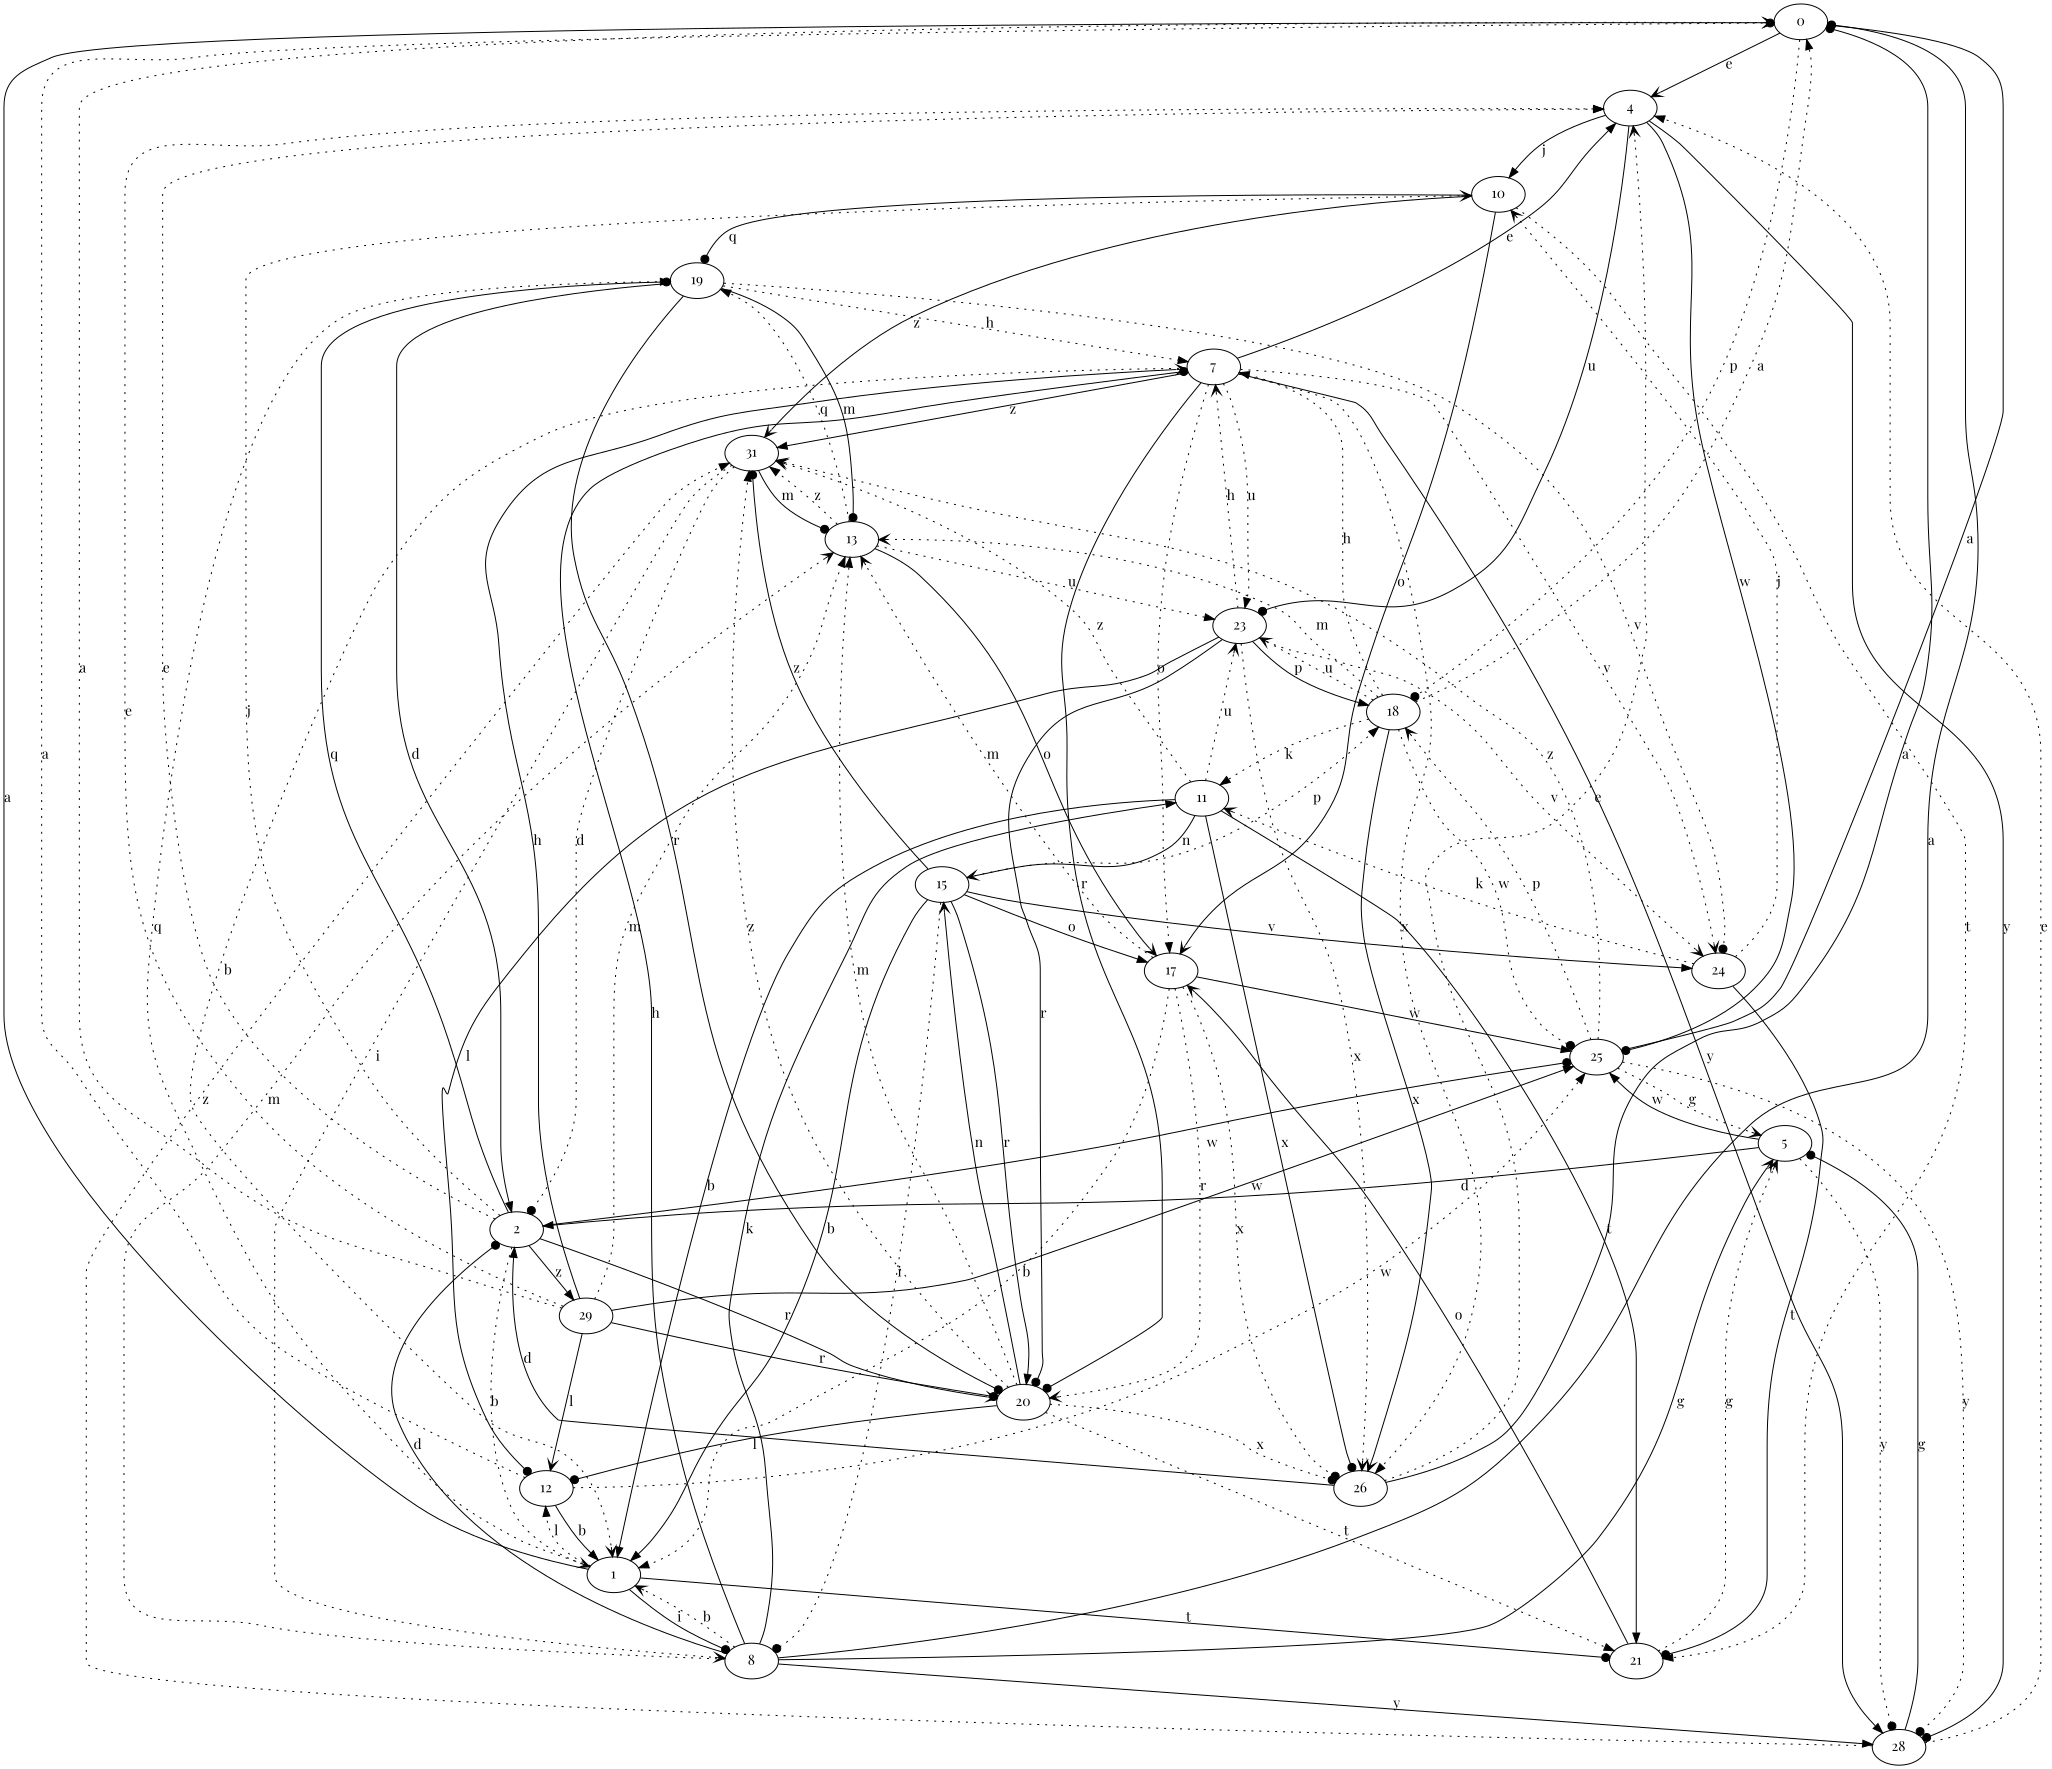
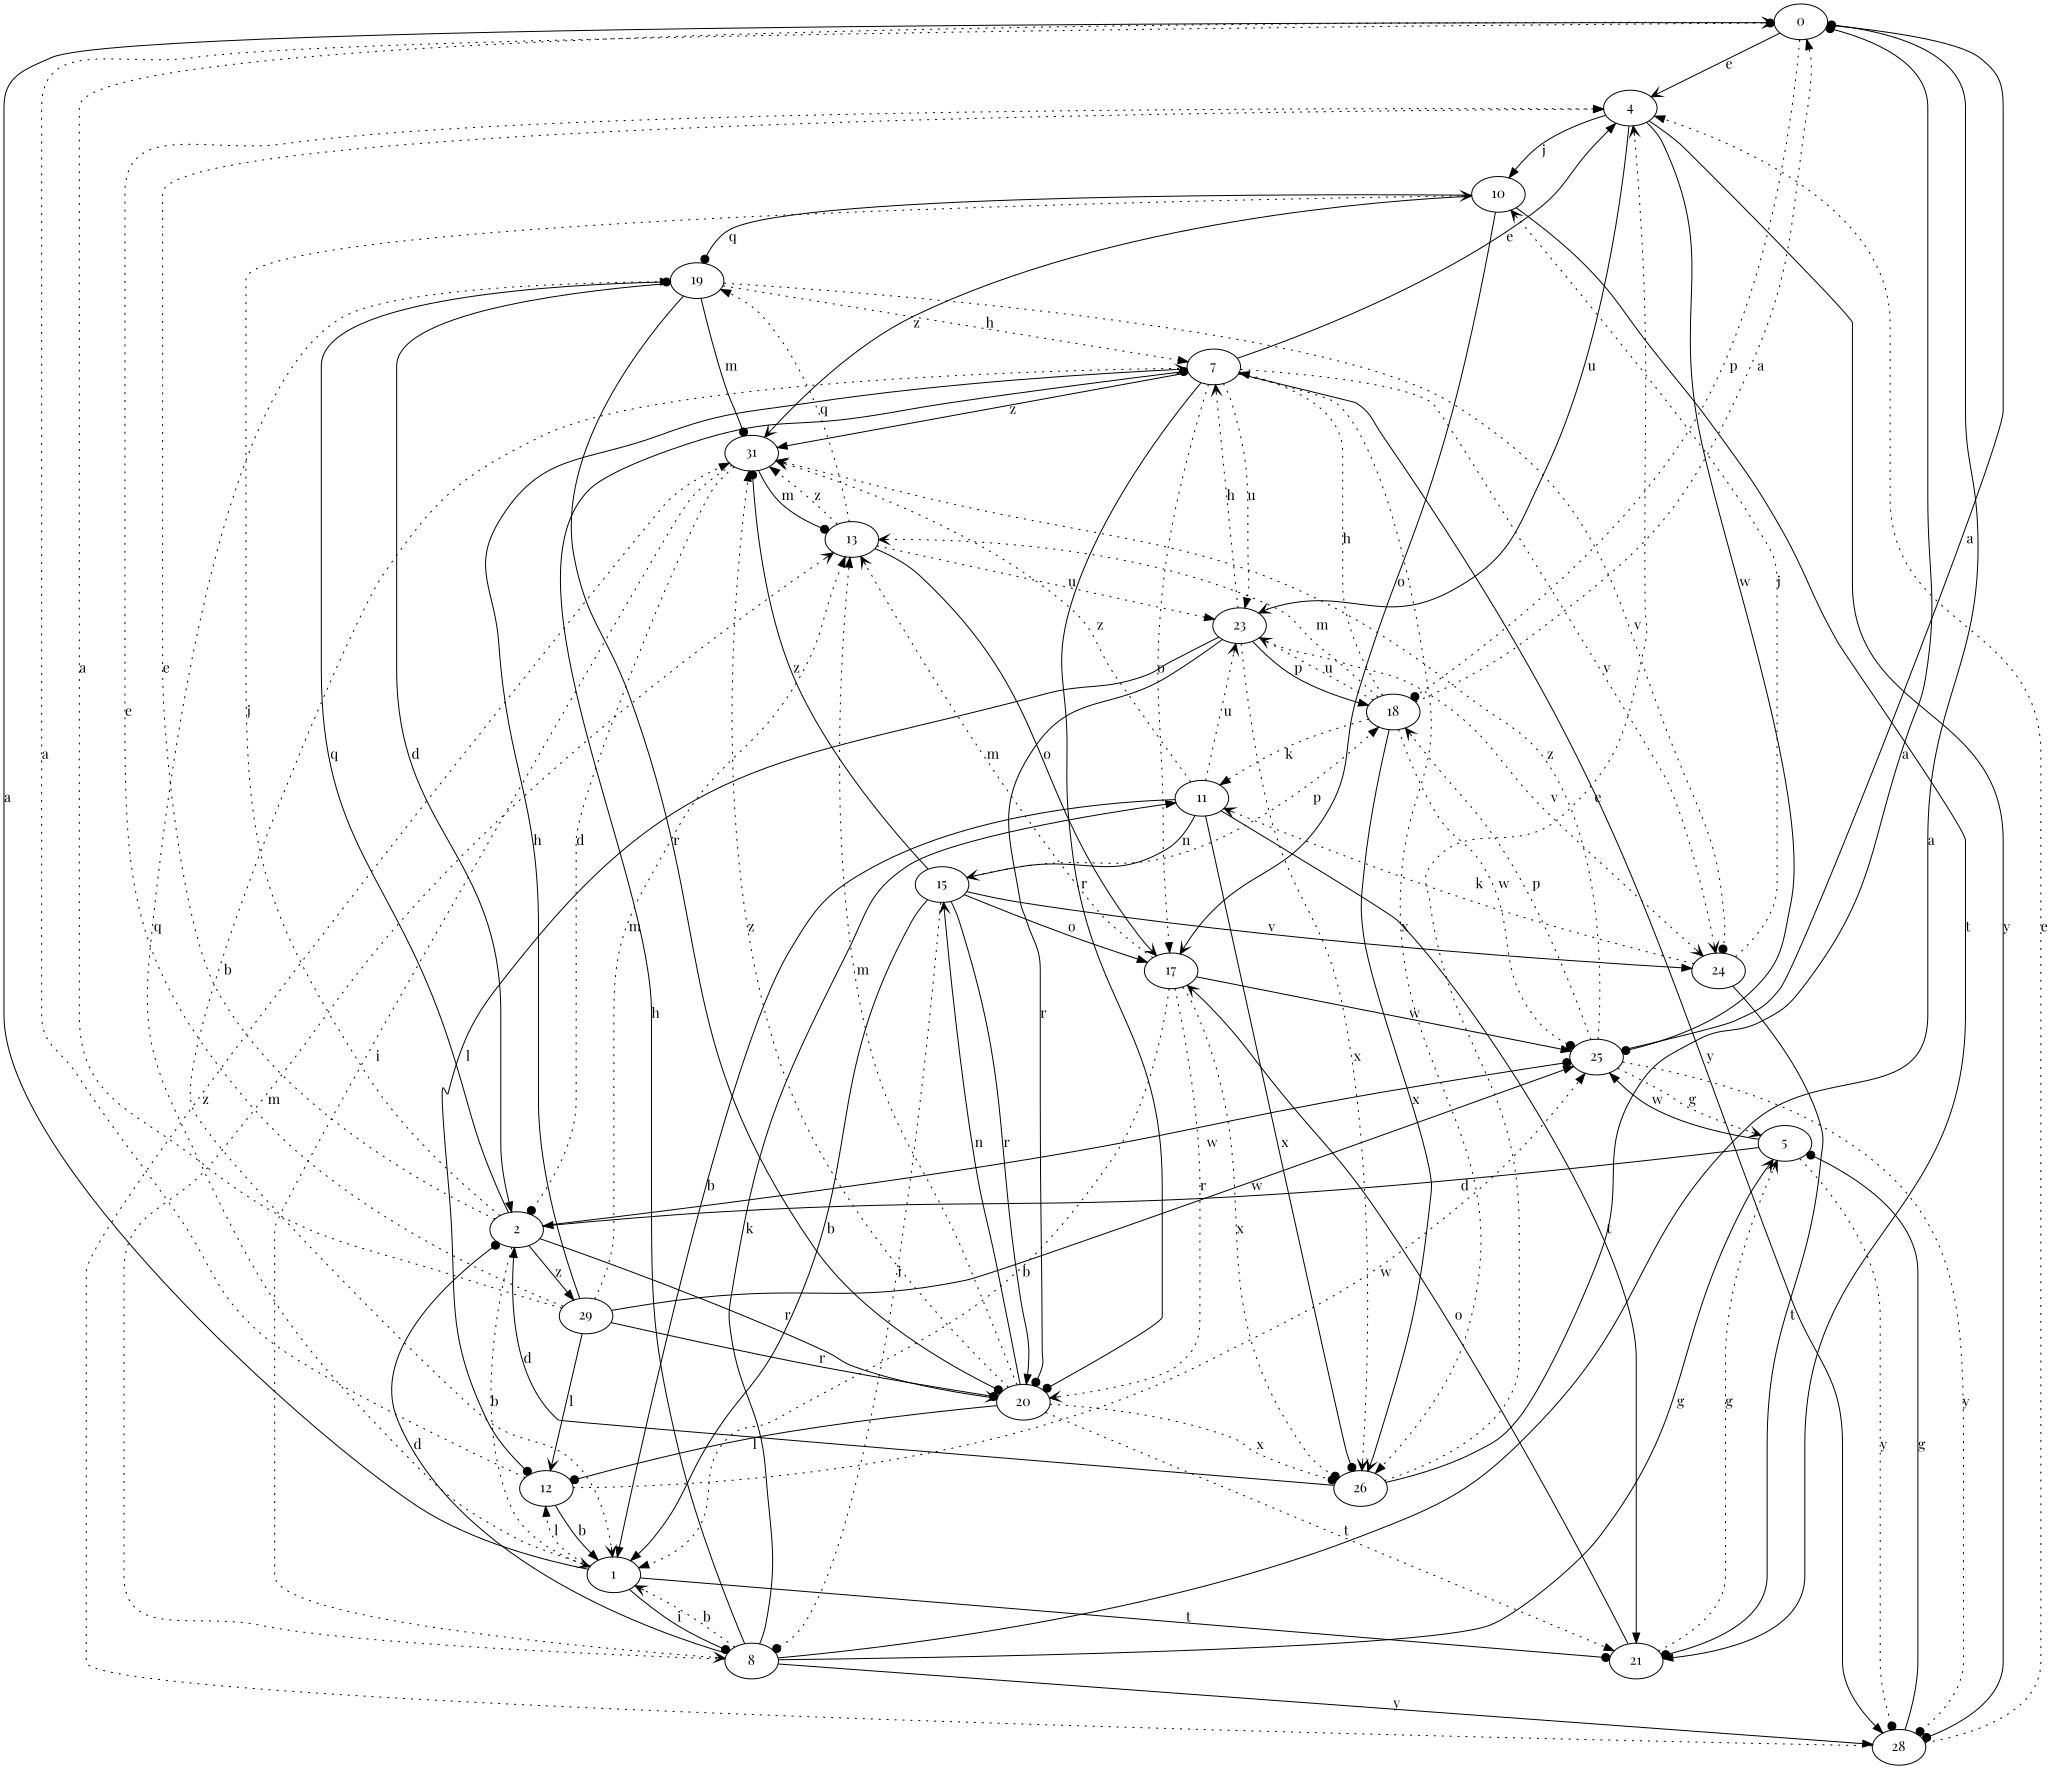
edge "19" -> "13": now "19" -> "31"
edge "4" -> "23": arrowhead dot -> vee
edge "10" -> "21": style dotted -> solid
